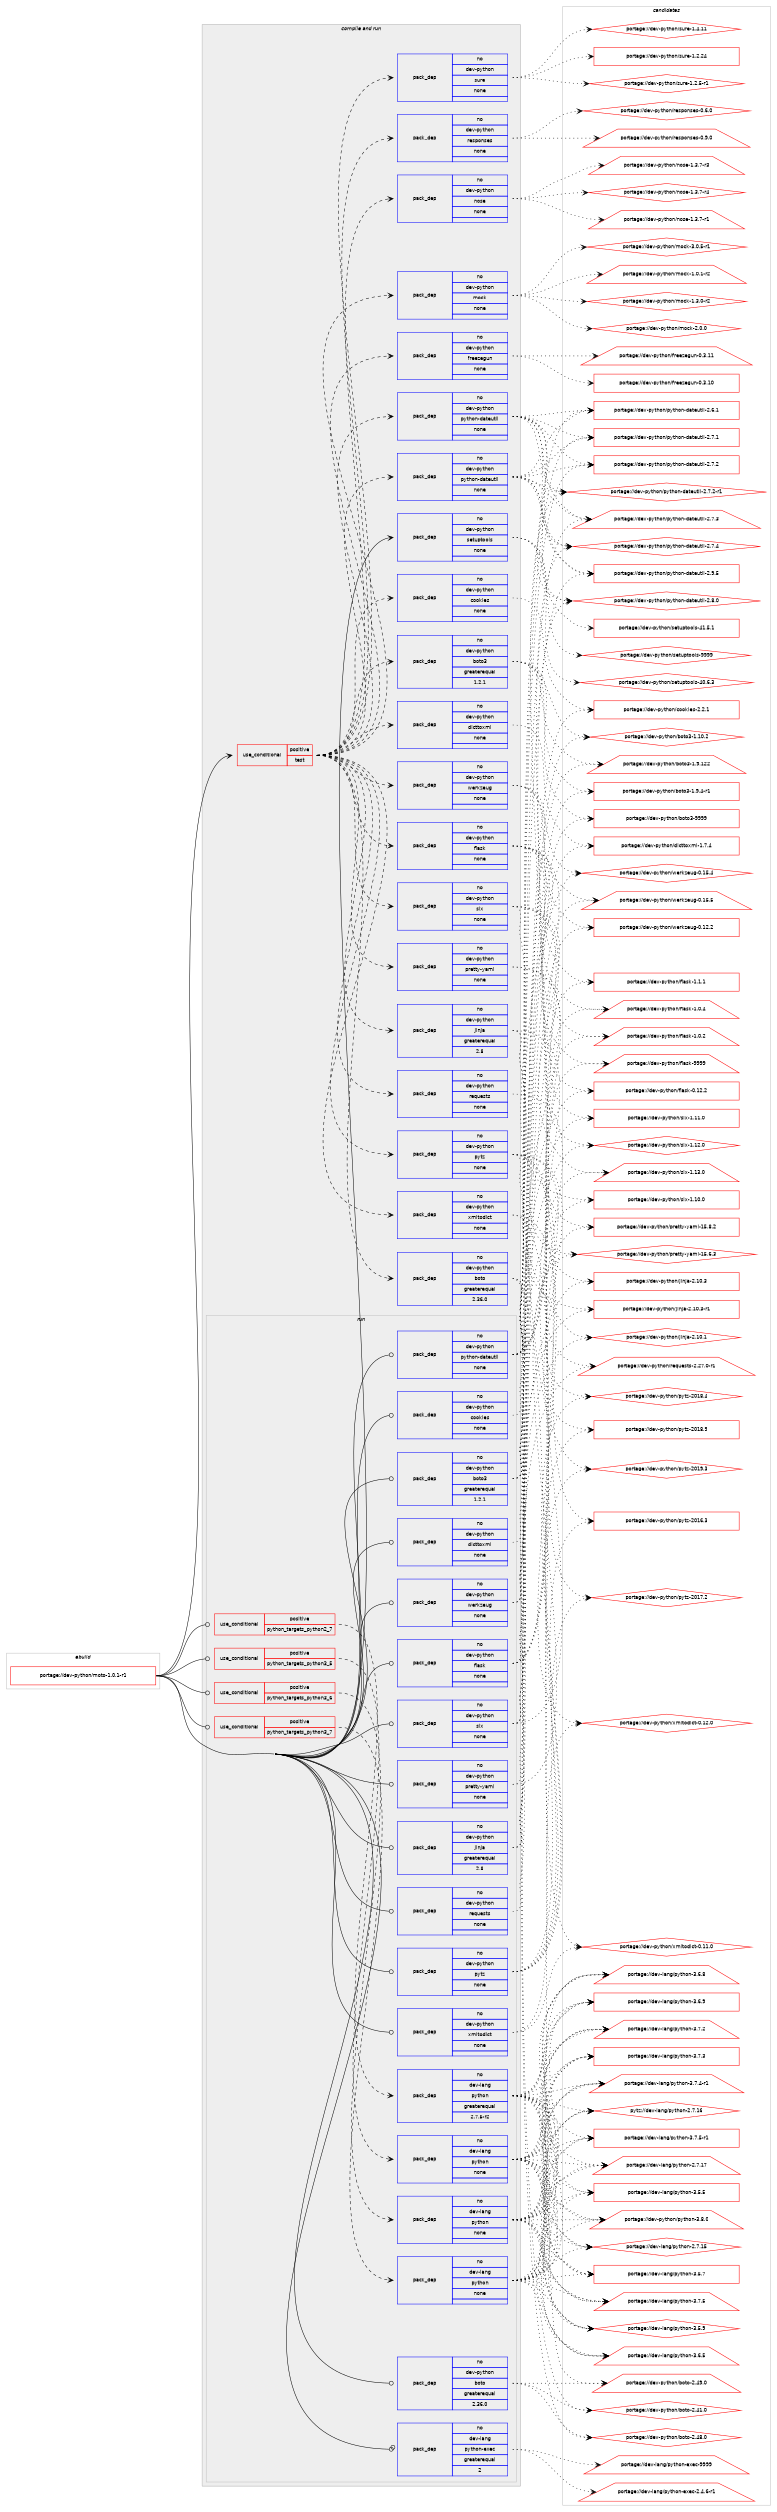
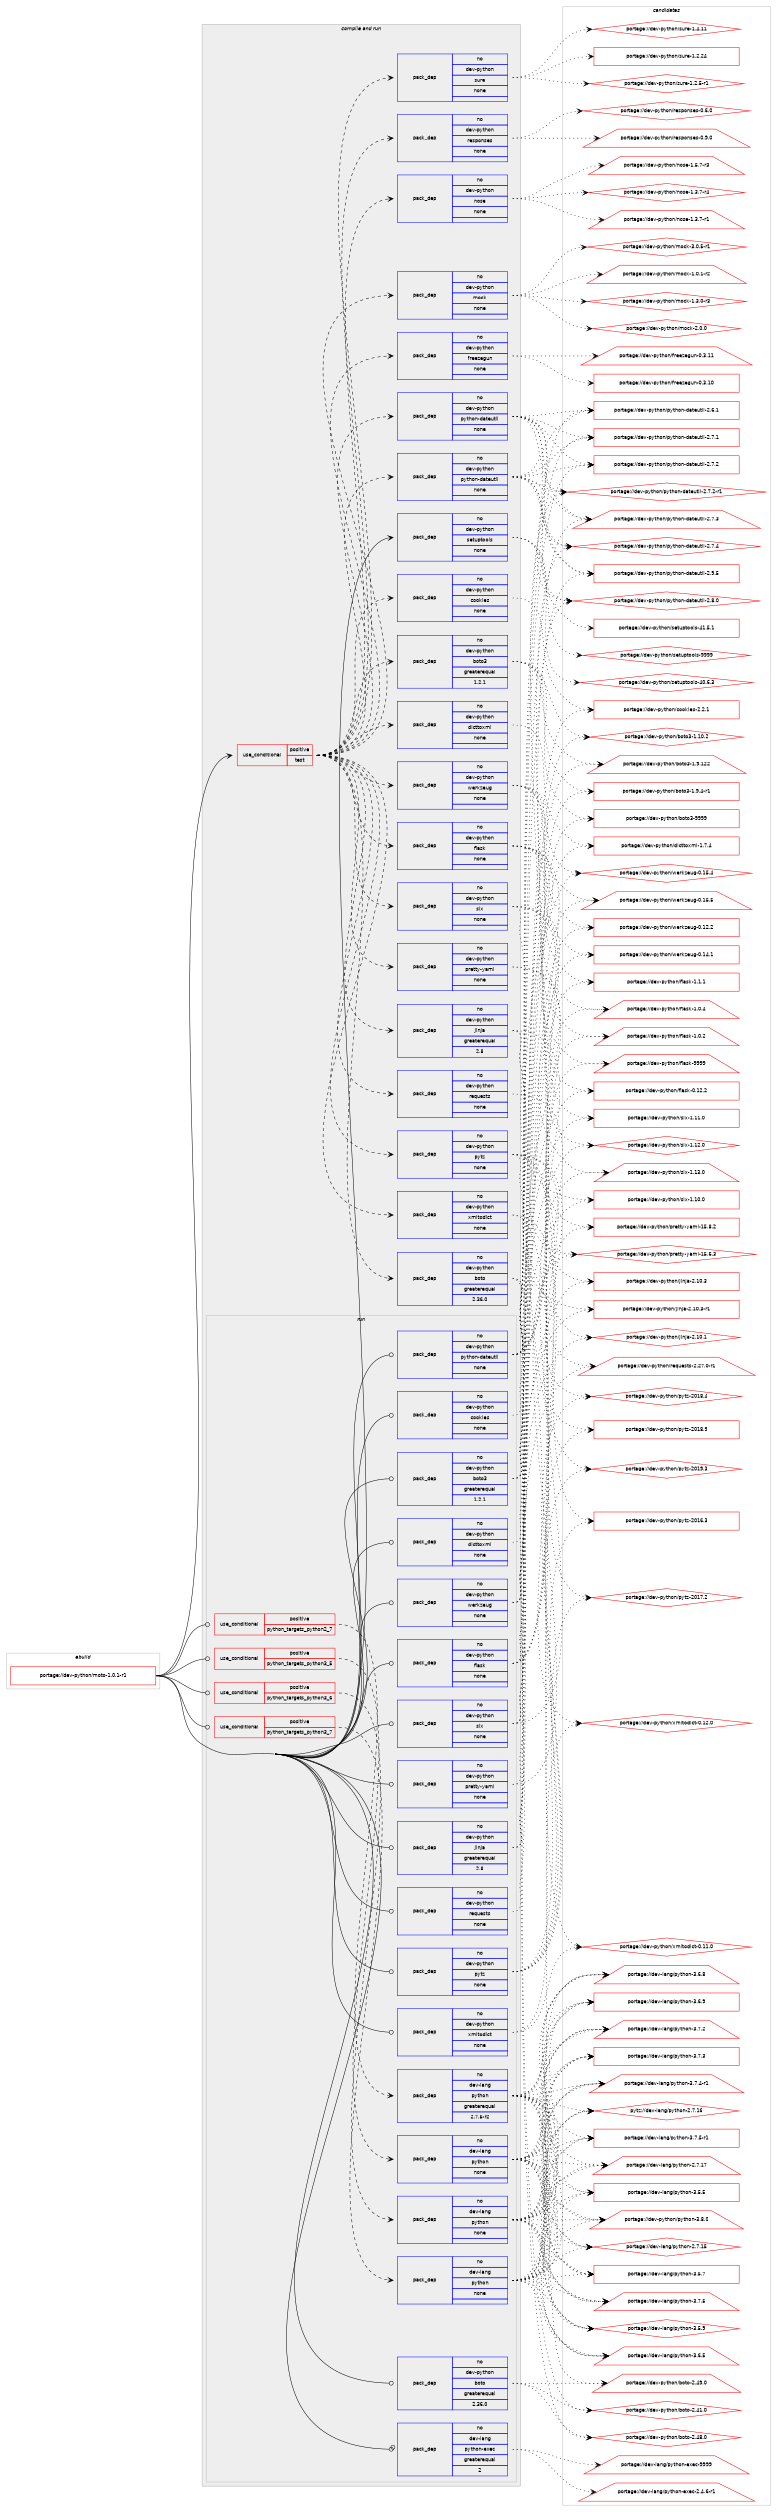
node "portage://dev-python/nose-1.3.7-r3": label "portage://dev-python/nose-1.3.7-r3" -> "portage://dev-python/nose-1.5.7-r3"
node "portage://dev-python/mock-1.3.0-r2": label "portage://dev-python/mock-1.3.0-r2" -> "portage://dev-python/mock-1.3.0-r3"
node "portage://dev-python/werkzeug-0.14.1": added
